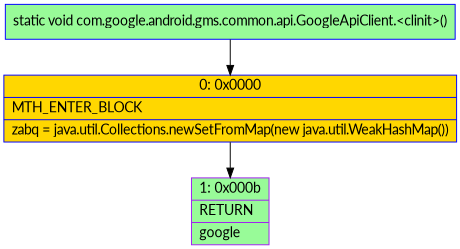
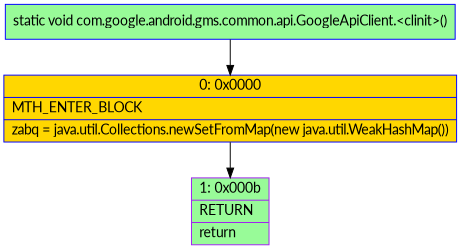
node "1: 0x000b": text "google" -> "return"
